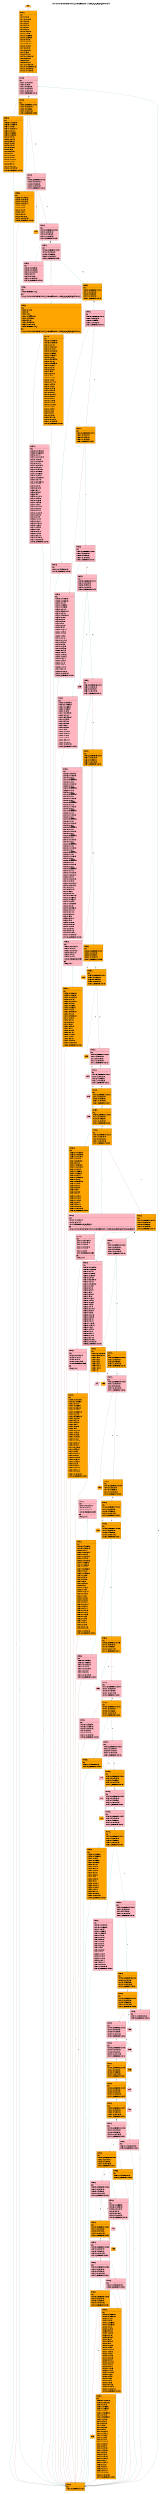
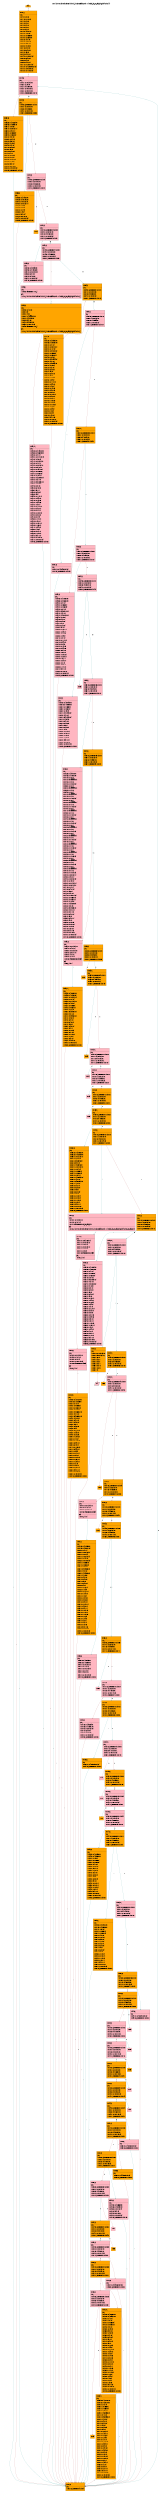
node "0x401e7d [86]": fillcolor lightpink -> orange
node "0x40191b [28]": fillcolor lightpink -> orange
node "0x4019a7 [28]": fillcolor lightpink -> orange
node "0x4019c3 [28]": fillcolor orange -> lightpink
